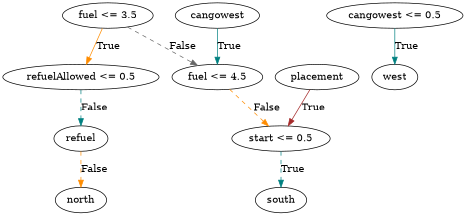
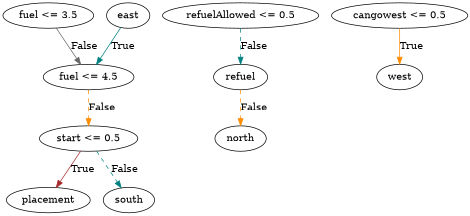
node "cangowest": label "cangowest" -> "east"
edge "fuel <= 3.5" -> "refuelAllowed <= 0.5": removed, label "True"
edge "cangowest <= 0.5" -> "west": color teal -> darkorange
edge "fuel <= 3.5" -> "fuel <= 4.5": style dashed -> solid
edge "placement" -> "start <= 0.5": reversed
edge "start <= 0.5" -> "south": label "True" -> "False"
